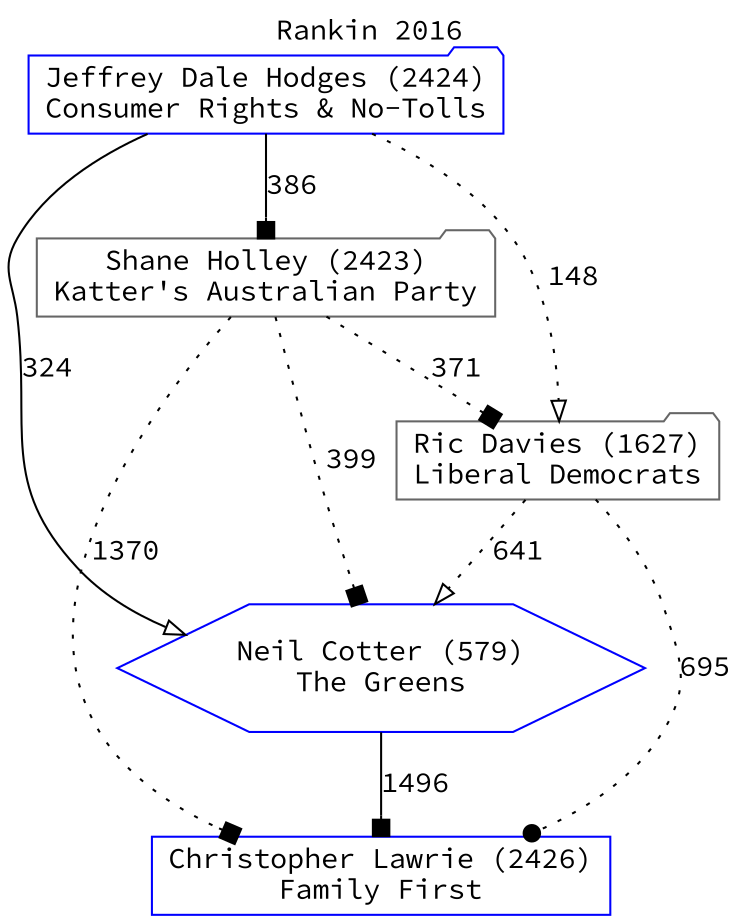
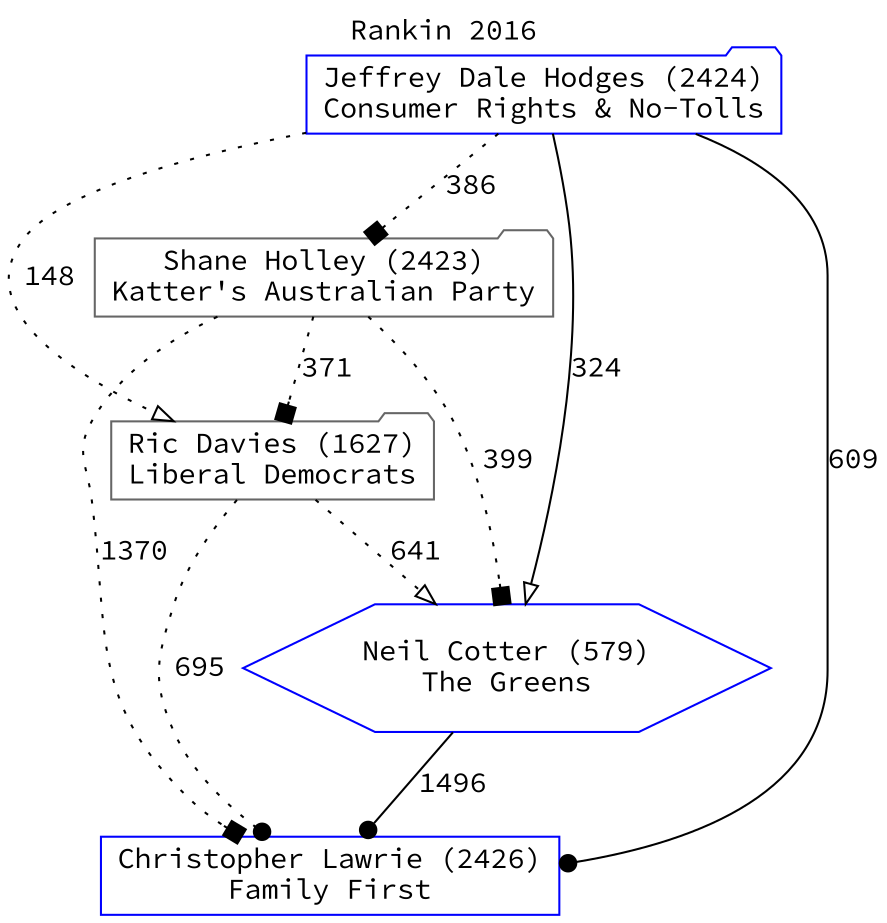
edge "Jeffrey Dale Hodges (2424) Consumer Rights & No-Tolls" -> "Shane Holley (2423) Katter's Australian Party": style solid -> dotted
edge "Jeffrey Dale Hodges (2424) Consumer Rights & No-Tolls" -> "Christopher Lawrie (2426) Family First": added, label "609"
edge "Neil Cotter (579) The Greens" -> "Christopher Lawrie (2426) Family First": arrowhead box -> dot
